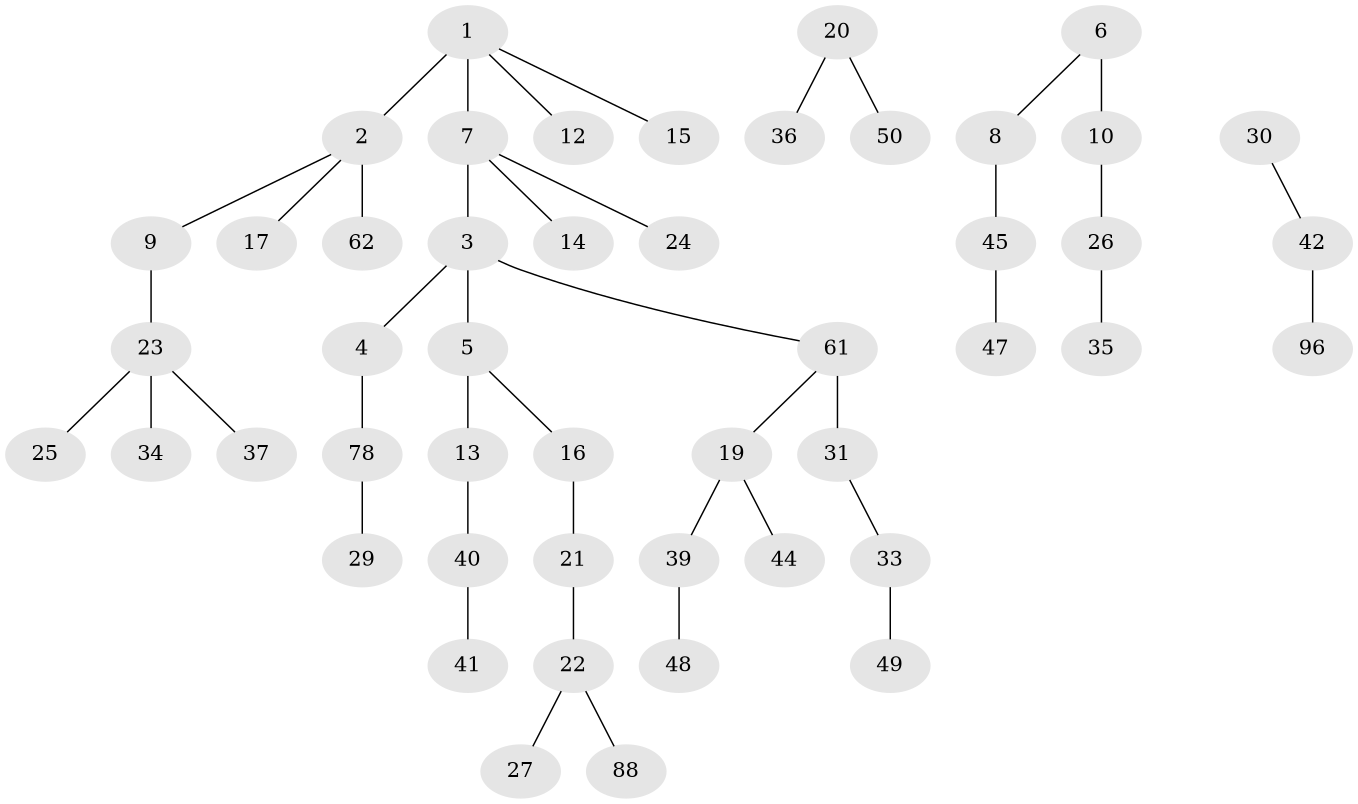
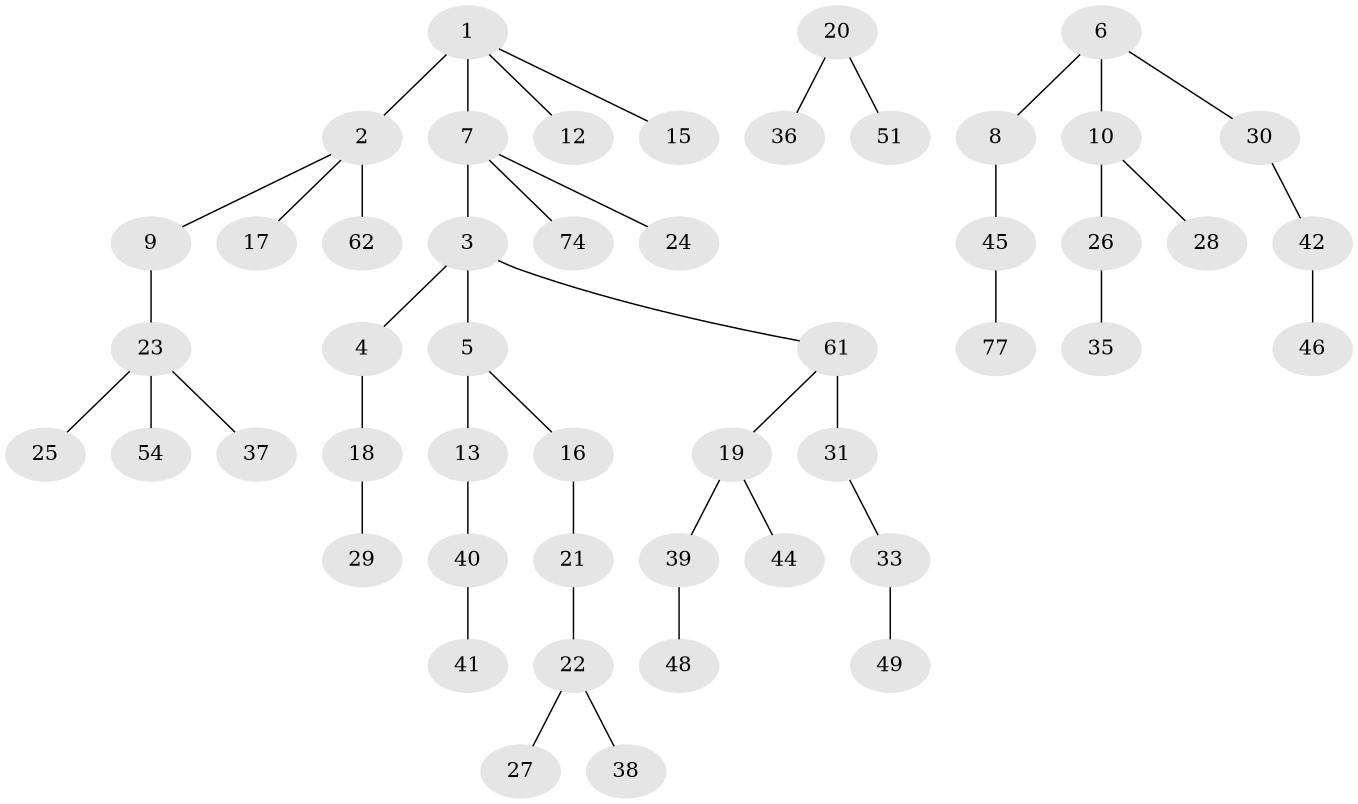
edge "6" -- "30": added
node "50": label "50" -> "51"
node "14": label "14" -> "74"
node "28": added
node "47": label "47" -> "77"
node "96": label "96" -> "46"
node "34": label "34" -> "54"
node "78": label "78" -> "18"
node "88": label "88" -> "38"
